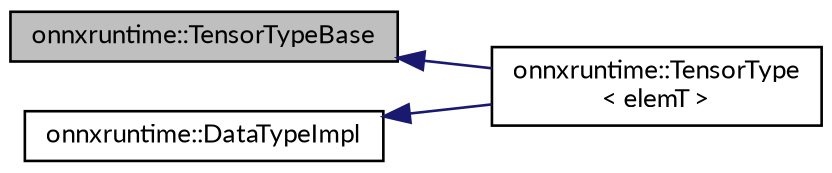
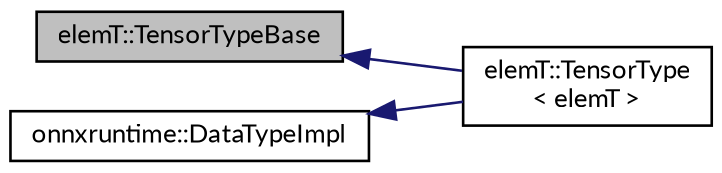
node "onnxruntime::TensorTypeBase": label "onnxruntime::TensorTypeBase" -> "elemT::TensorTypeBase"
node "onnxruntime::TensorType < elemT >": label "onnxruntime::TensorType < elemT >" -> "elemT::TensorType < elemT >"
